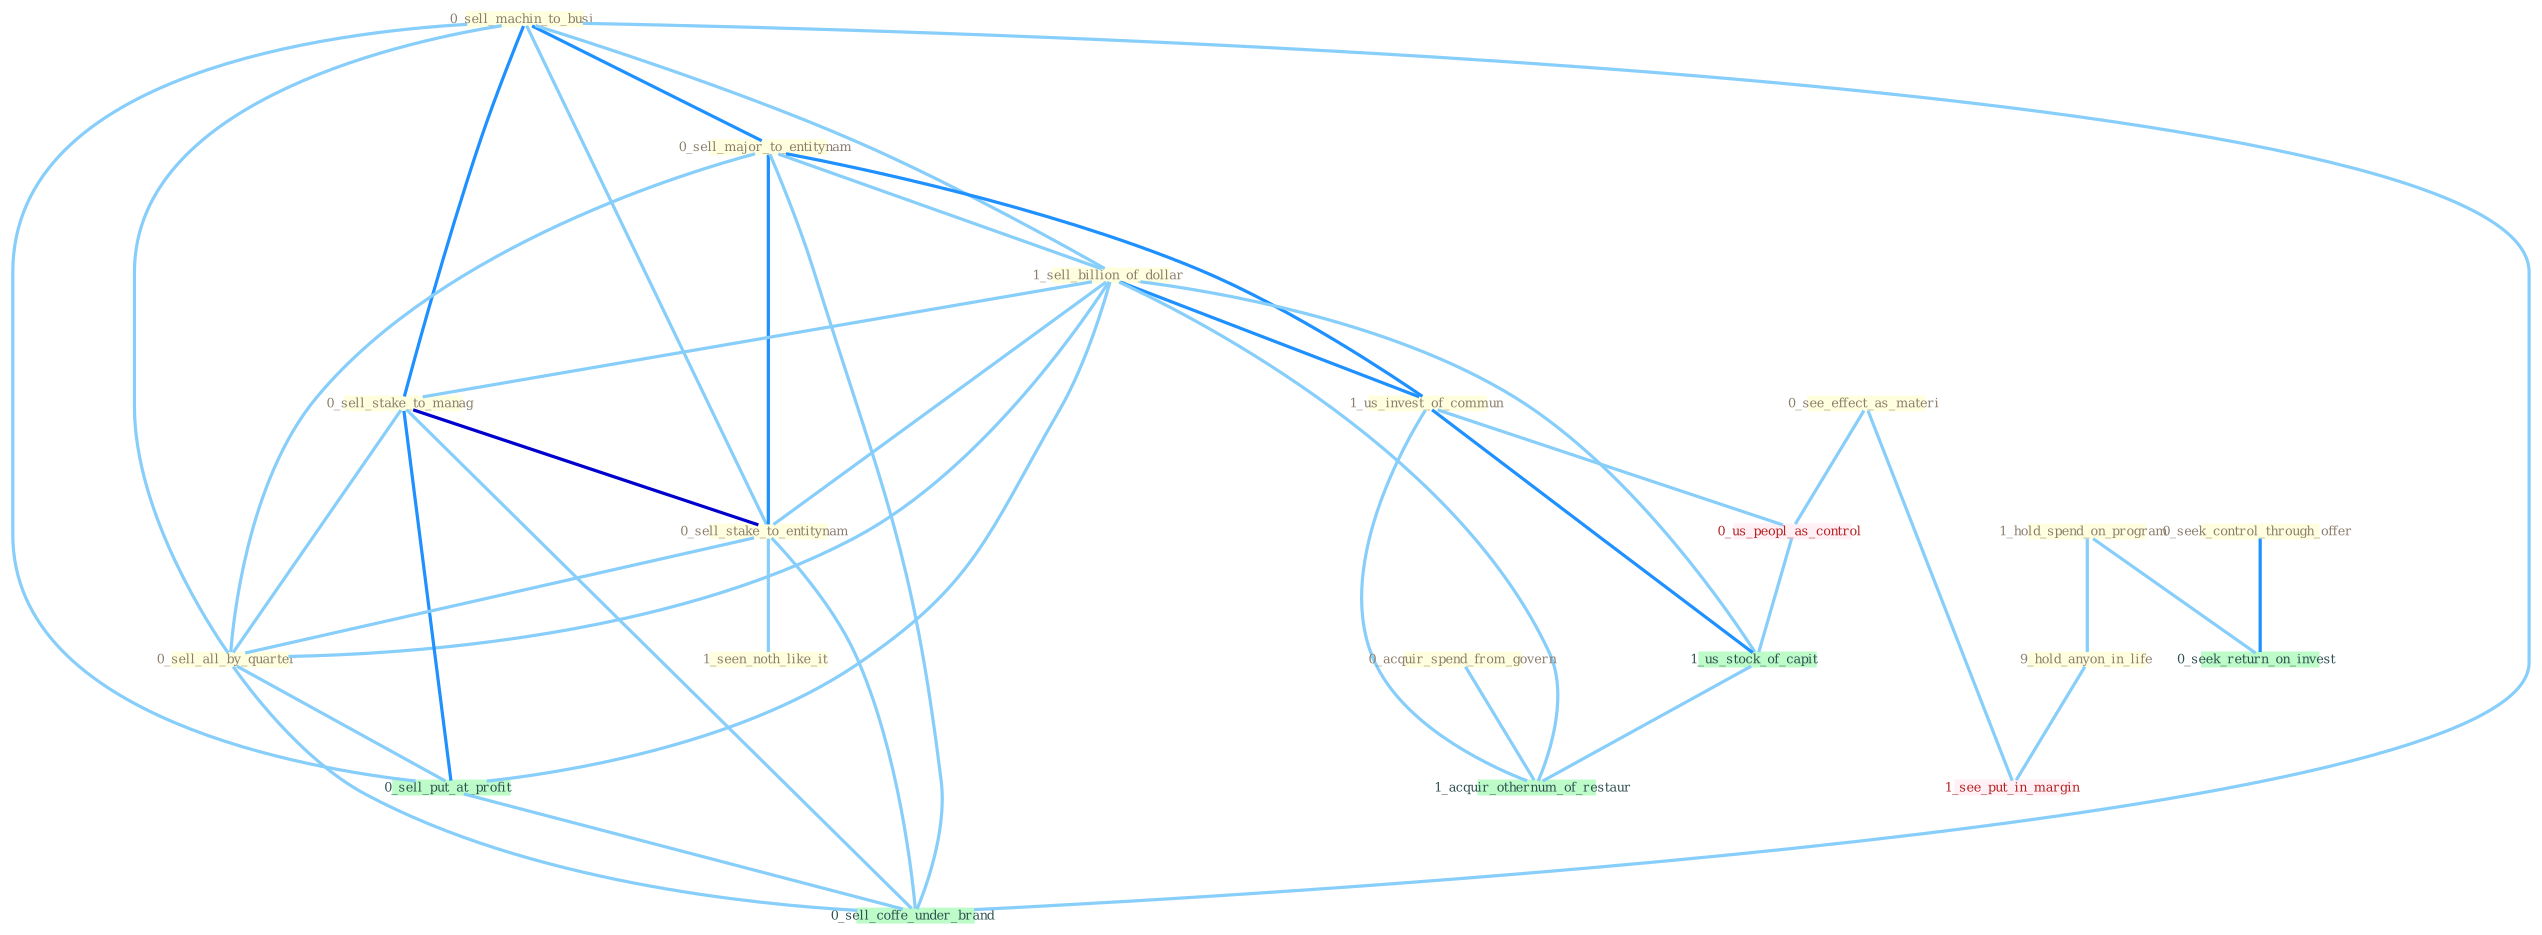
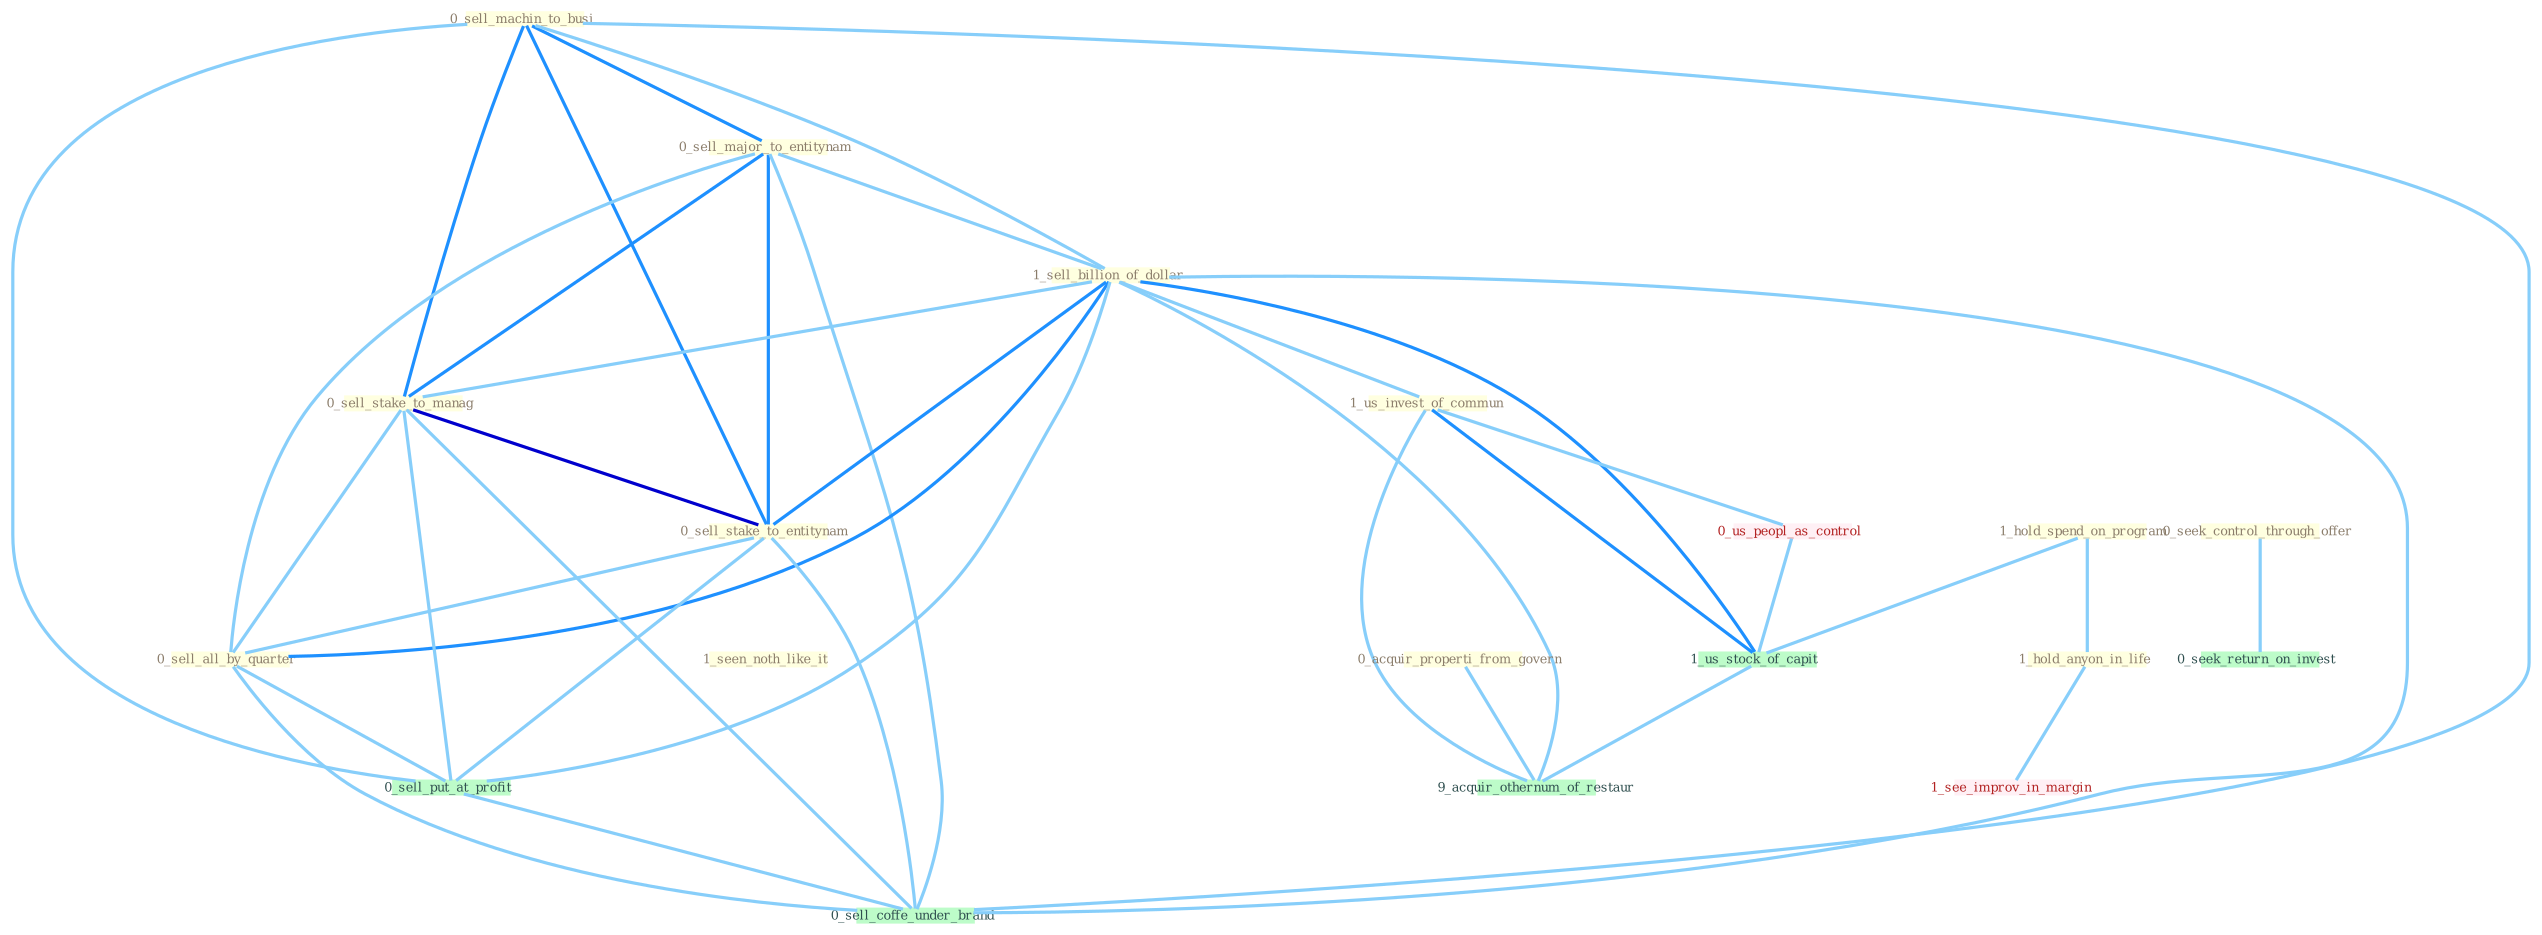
edge "0_sell_machin_to_busi" -- "0_sell_all_by_quarter": removed
edge "0_sell_major_to_entitynam" -- "1_us_invest_of_commun": now "0_sell_major_to_entitynam" -- "0_sell_stake_to_manag"
edge "0_sell_machin_to_busi" -- "0_sell_stake_to_entitynam": color #87cefa -> #1e90ff
edge "1_sell_billion_of_dollar" -- "1_us_invest_of_commun": color #1e90ff -> #87cefa
edge "1_sell_billion_of_dollar" -- "1_us_stock_of_capit": color #87cefa -> #1e90ff
edge "1_sell_billion_of_dollar" -- "0_sell_stake_to_entitynam": color #87cefa -> #1e90ff
node "0_see_effect_as_materi": removed
edge "0_sell_stake_to_manag" -- "0_sell_put_at_profit": color #1e90ff -> #87cefa
edge "1_sell_billion_of_dollar" -- "0_sell_all_by_quarter": color #87cefa -> #1e90ff
edge "0_seek_control_through_offer" -- "0_seek_return_on_invest": color #1e90ff -> #87cefa
edge "1_hold_spend_on_program" -- "0_seek_return_on_invest": now "1_hold_spend_on_program" -- "1_us_stock_of_capit"
edge "0_sell_stake_to_entitynam" -- "1_seen_noth_like_it": now "0_sell_stake_to_entitynam" -- "0_sell_put_at_profit"
node "0_acquir_spend_from_govern": label "0_acquir_spend_from_govern" -> "0_acquir_properti_from_govern"
node "9_hold_anyon_in_life": label "9_hold_anyon_in_life" -> "1_hold_anyon_in_life"
edge "1_sell_billion_of_dollar" -- "0_sell_coffe_under_brand": added
node "1_acquir_othernum_of_restaur": label "1_acquir_othernum_of_restaur" -> "9_acquir_othernum_of_restaur"
node "1_see_put_in_margin": label "1_see_put_in_margin" -> "1_see_improv_in_margin"
